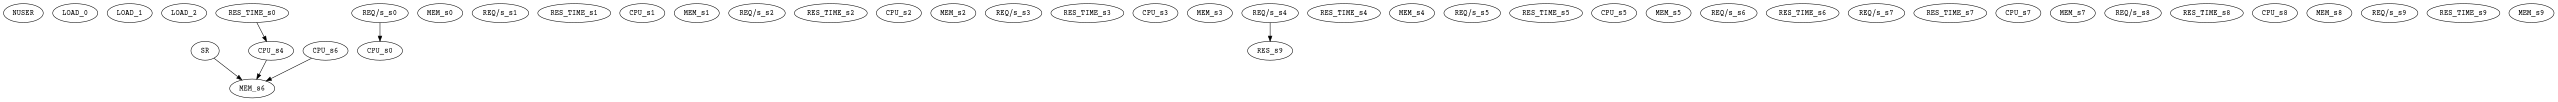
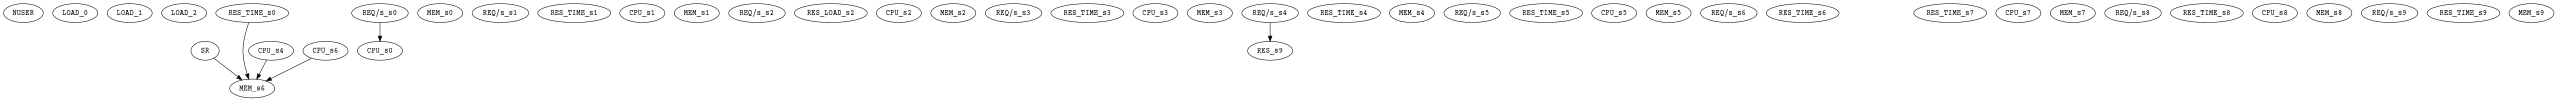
node "RES_TIME_s2": label "RES_TIME_s2" -> "RES_LOAD_s2"
node "REQ/s_s7": removed
edge "RES_TIME_s0" -> "CPU_s4": now "RES_TIME_s0" -> "MEM_s6"
